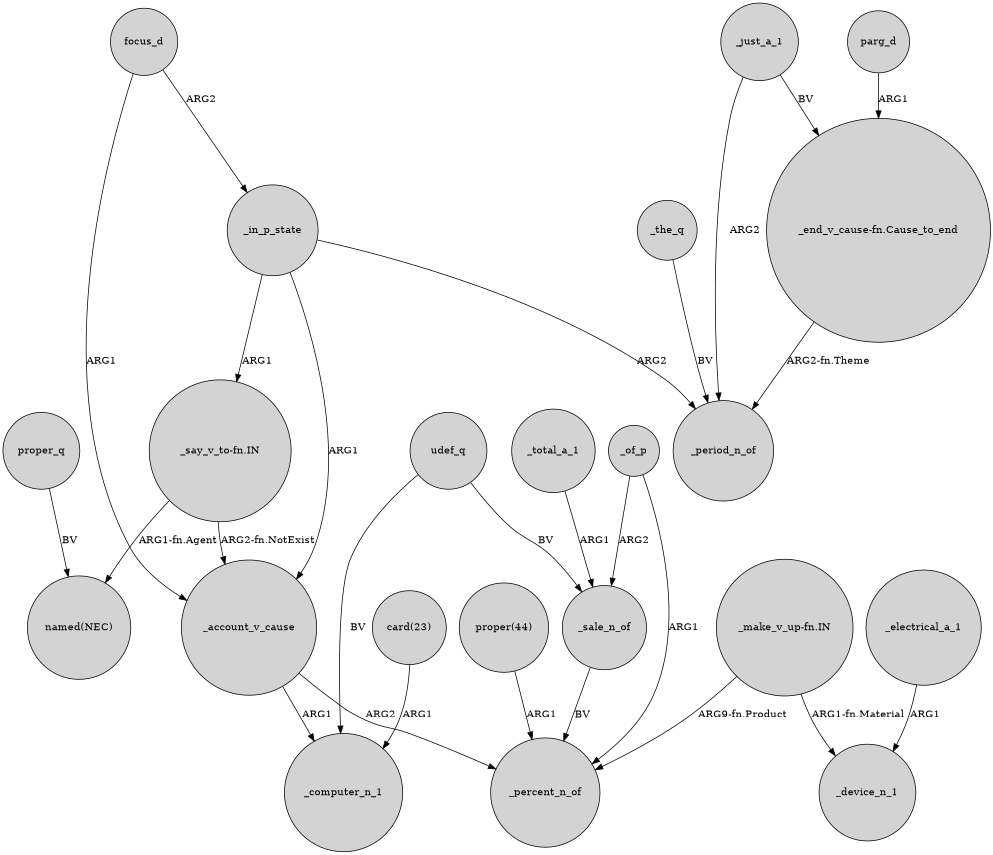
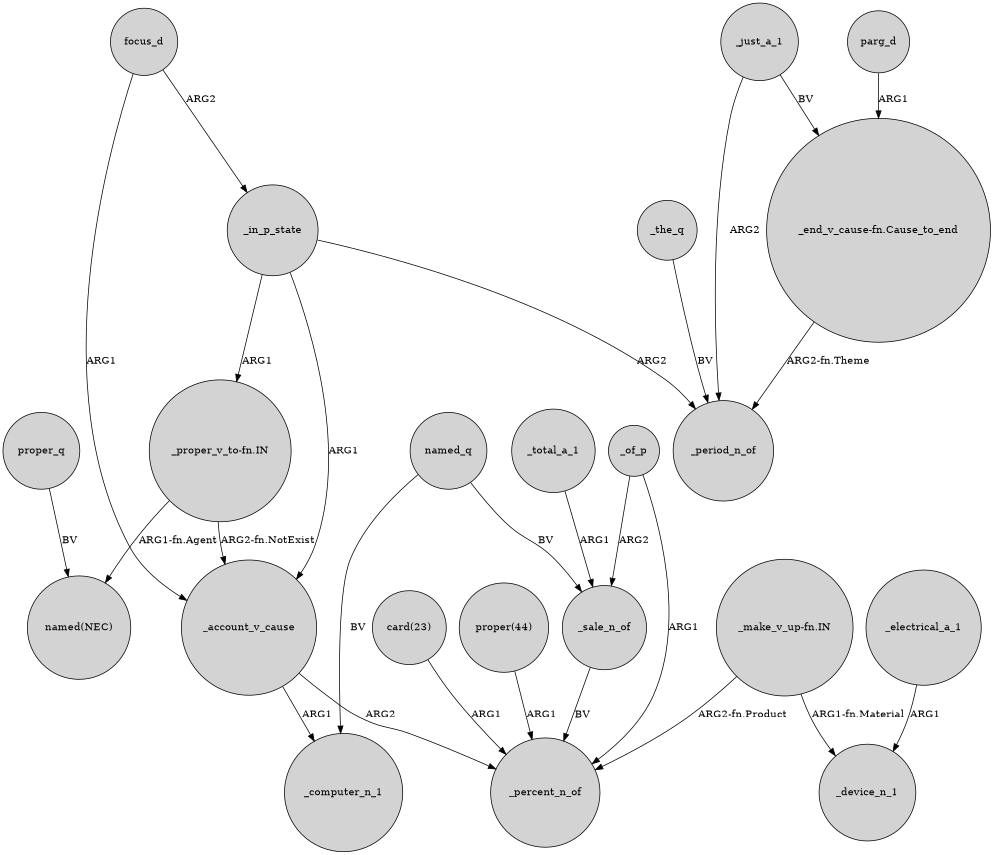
node "_say_v_to-fn.IN": label "_say_v_to-fn.IN" -> "_proper_v_to-fn.IN"
node "udef_q": label "udef_q" -> "named_q"
edge "card(23)" -> "_computer_n_1": now "card(23)" -> "_percent_n_of"
edge "_make_v_up-fn.IN" -> "_percent_n_of": label "ARG9-fn.Product" -> "ARG2-fn.Product"
